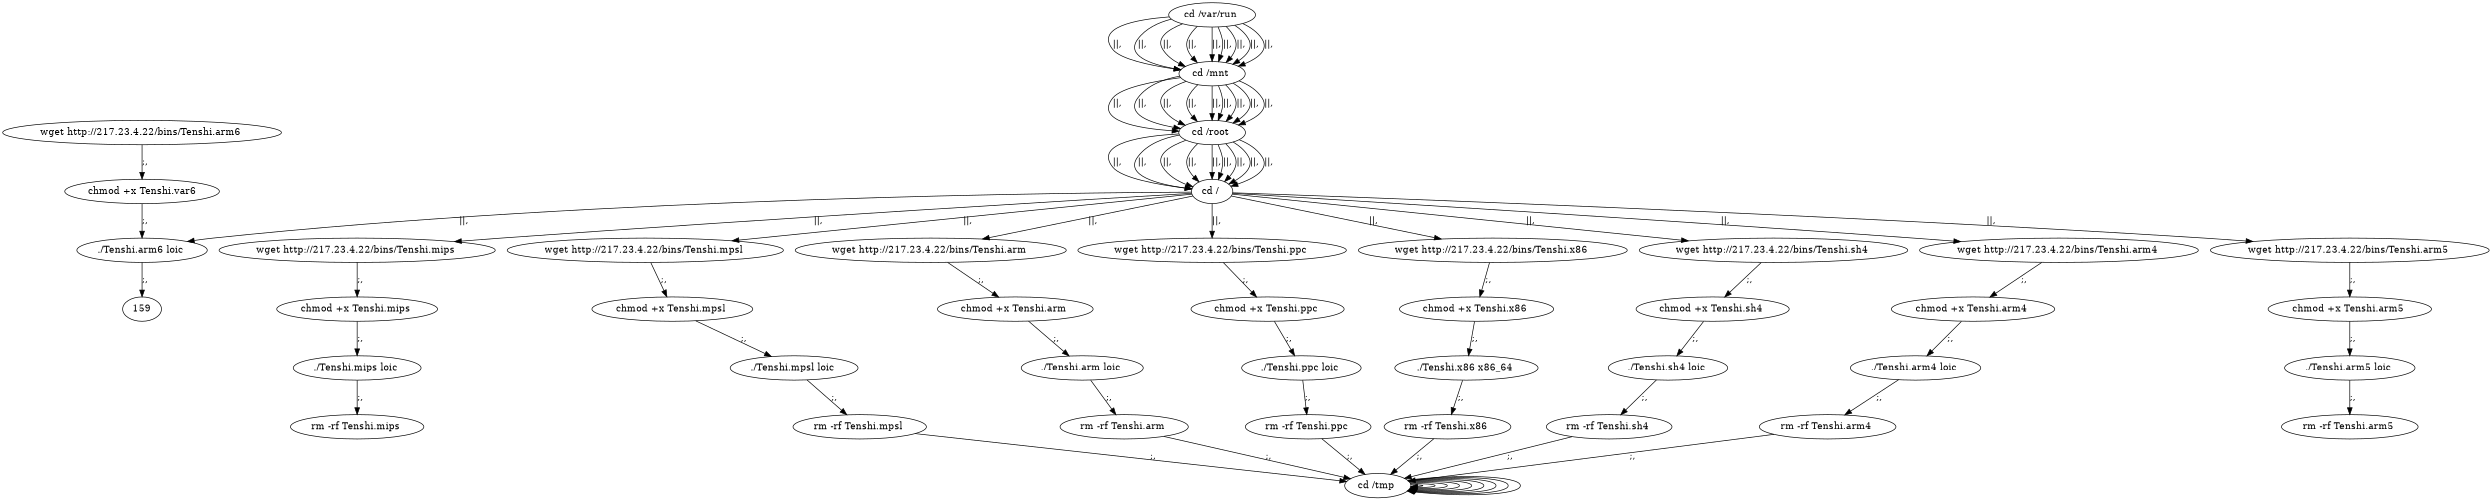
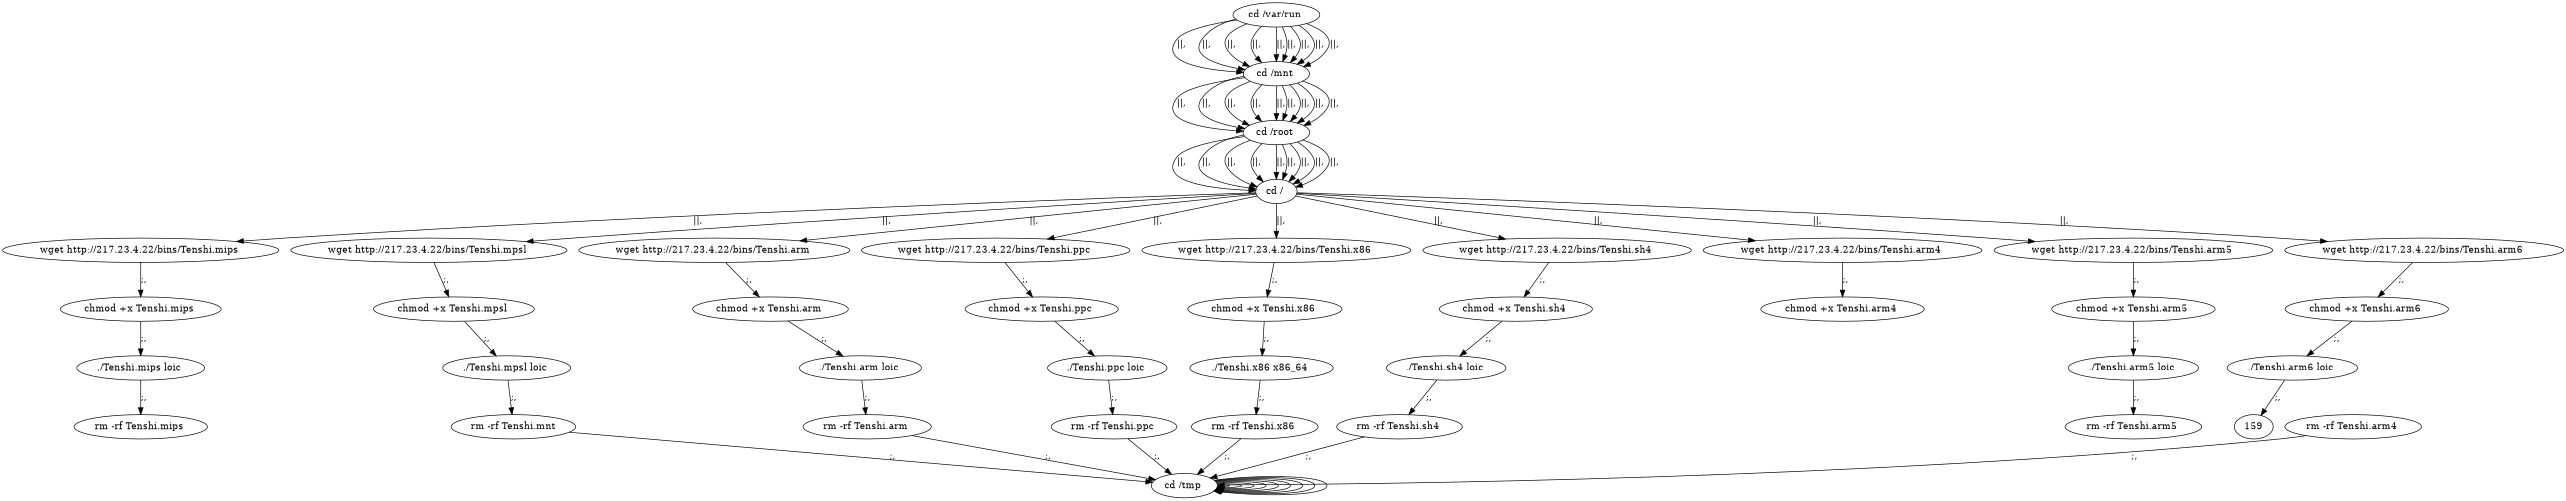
node "chmod +x Tenshi.var6": label "chmod +x Tenshi.var6" -> "chmod +x Tenshi.arm6"
edge "cd /" -> "./Tenshi.arm6 loic": now "cd /" -> "wget http://217.23.4.22/bins/Tenshi.arm6"
node "./Tenshi.arm4 loic": removed
node "rm -rf Tenshi.mpsl": label "rm -rf Tenshi.mpsl" -> "rm -rf Tenshi.mnt"
